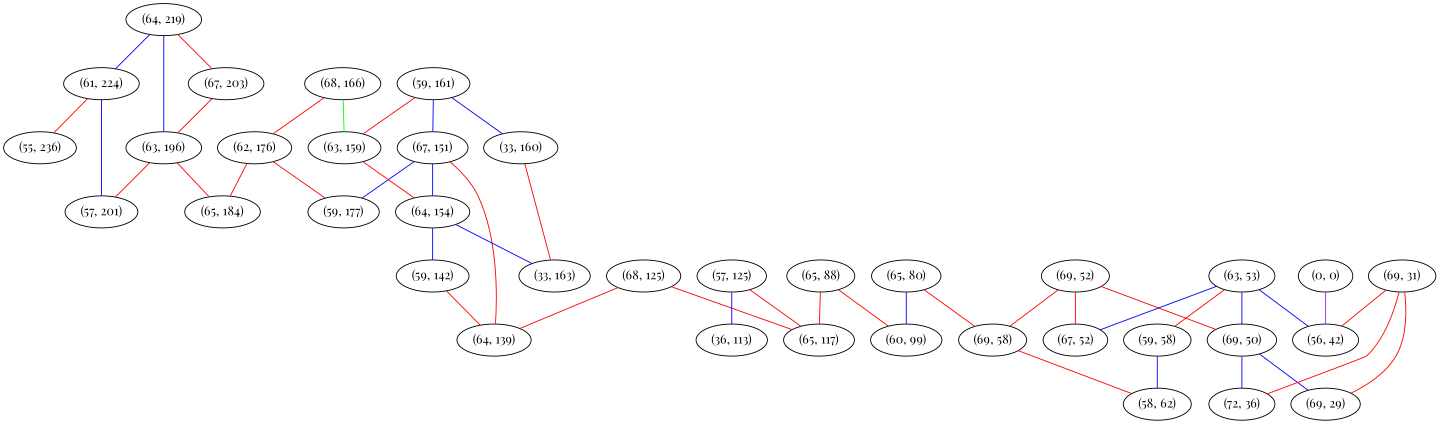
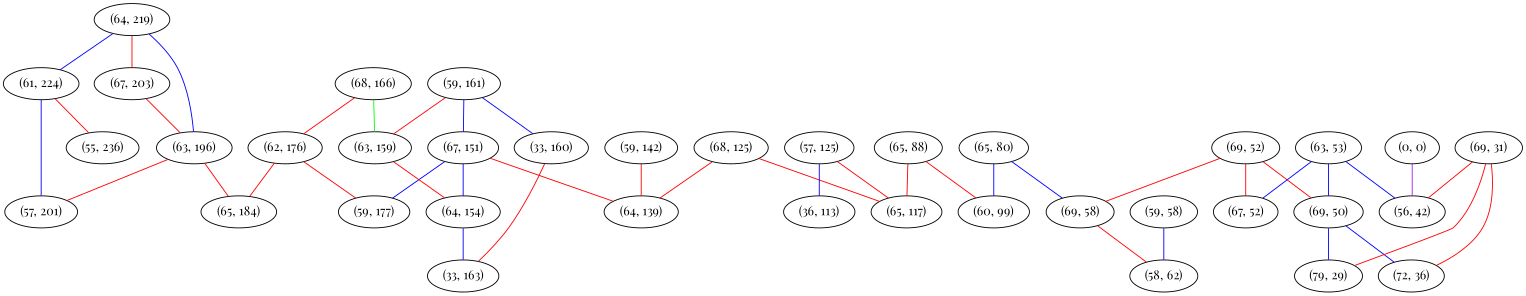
edge "(64, 154)" -- "(59, 142)": removed
edge "(65, 80)" -- "(69, 58)": color red -> blue
edge "(63, 53)" -- "(59, 58)": removed
node "(69, 29)": label "(69, 29)" -> "(79, 29)"
